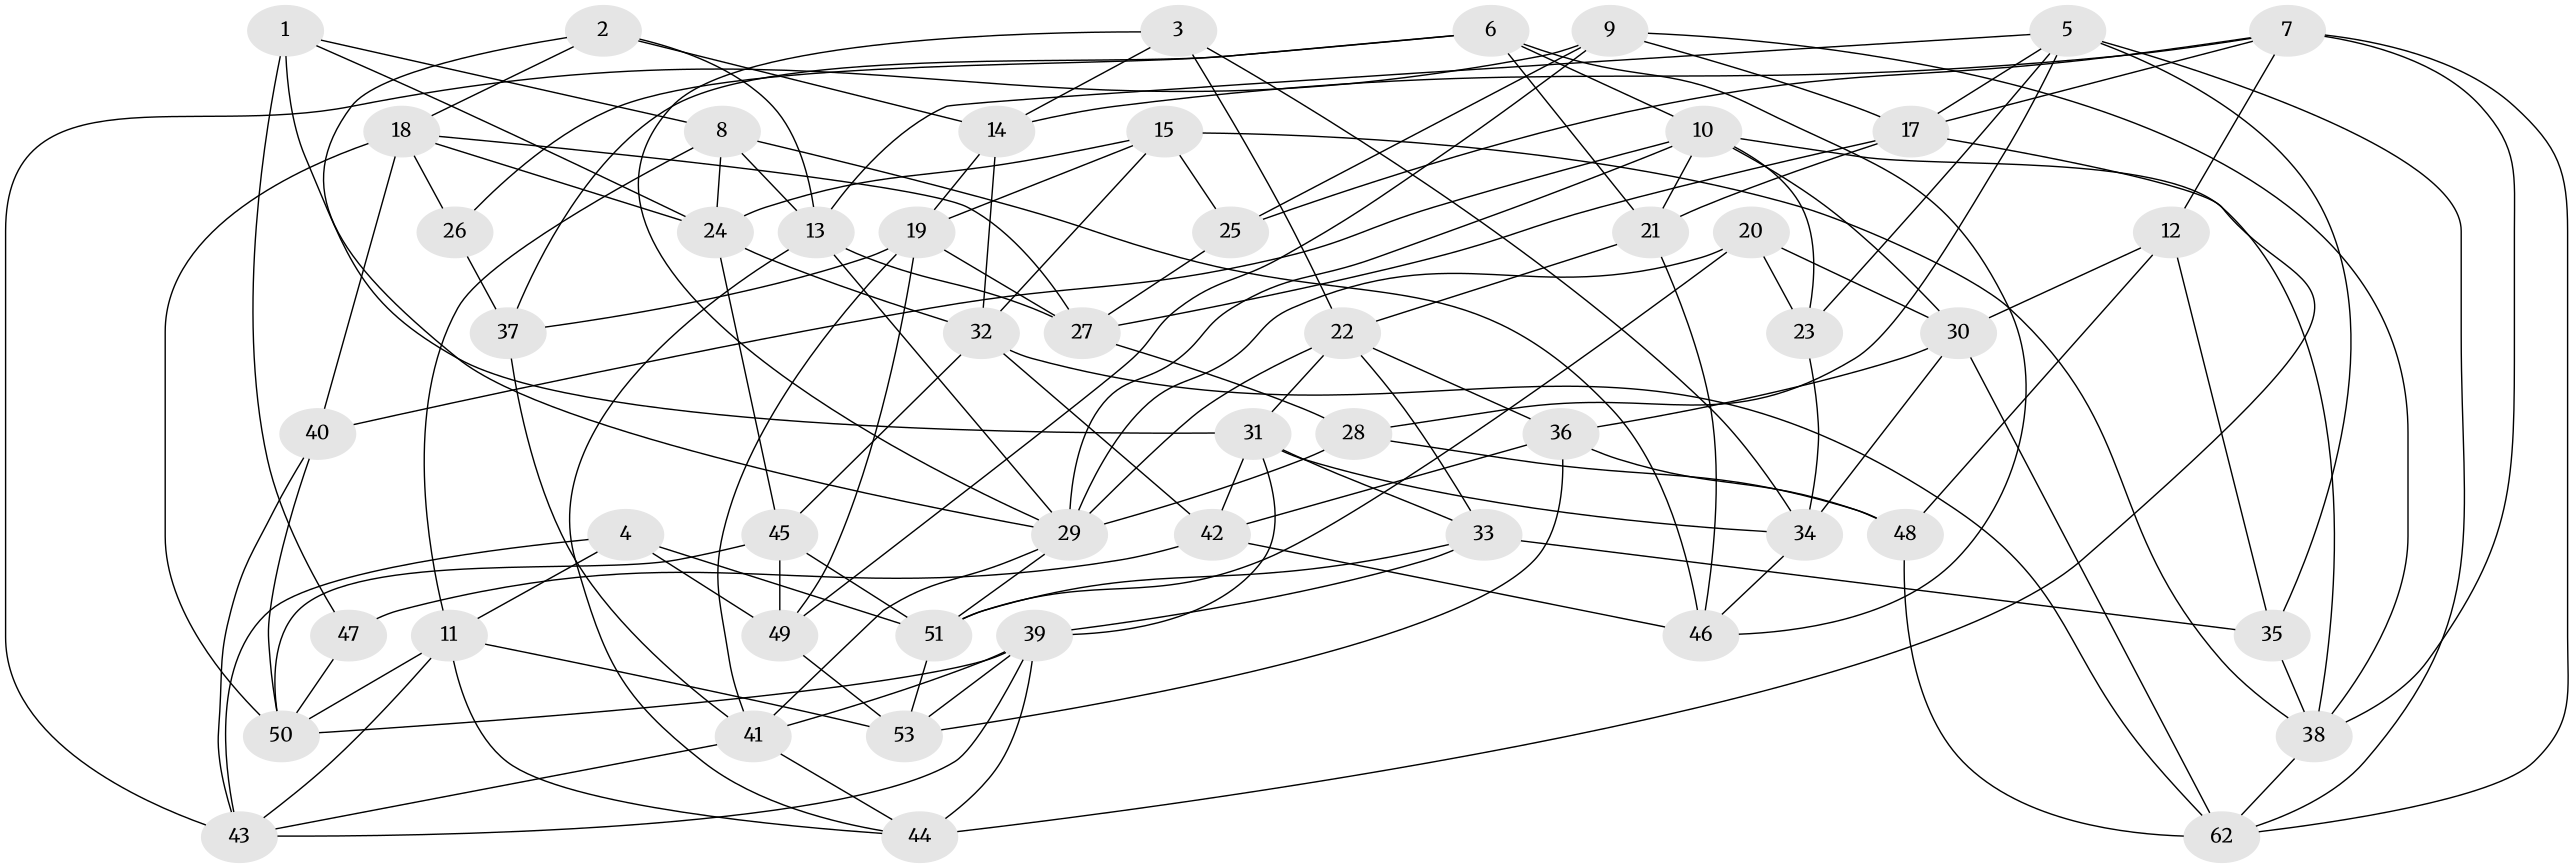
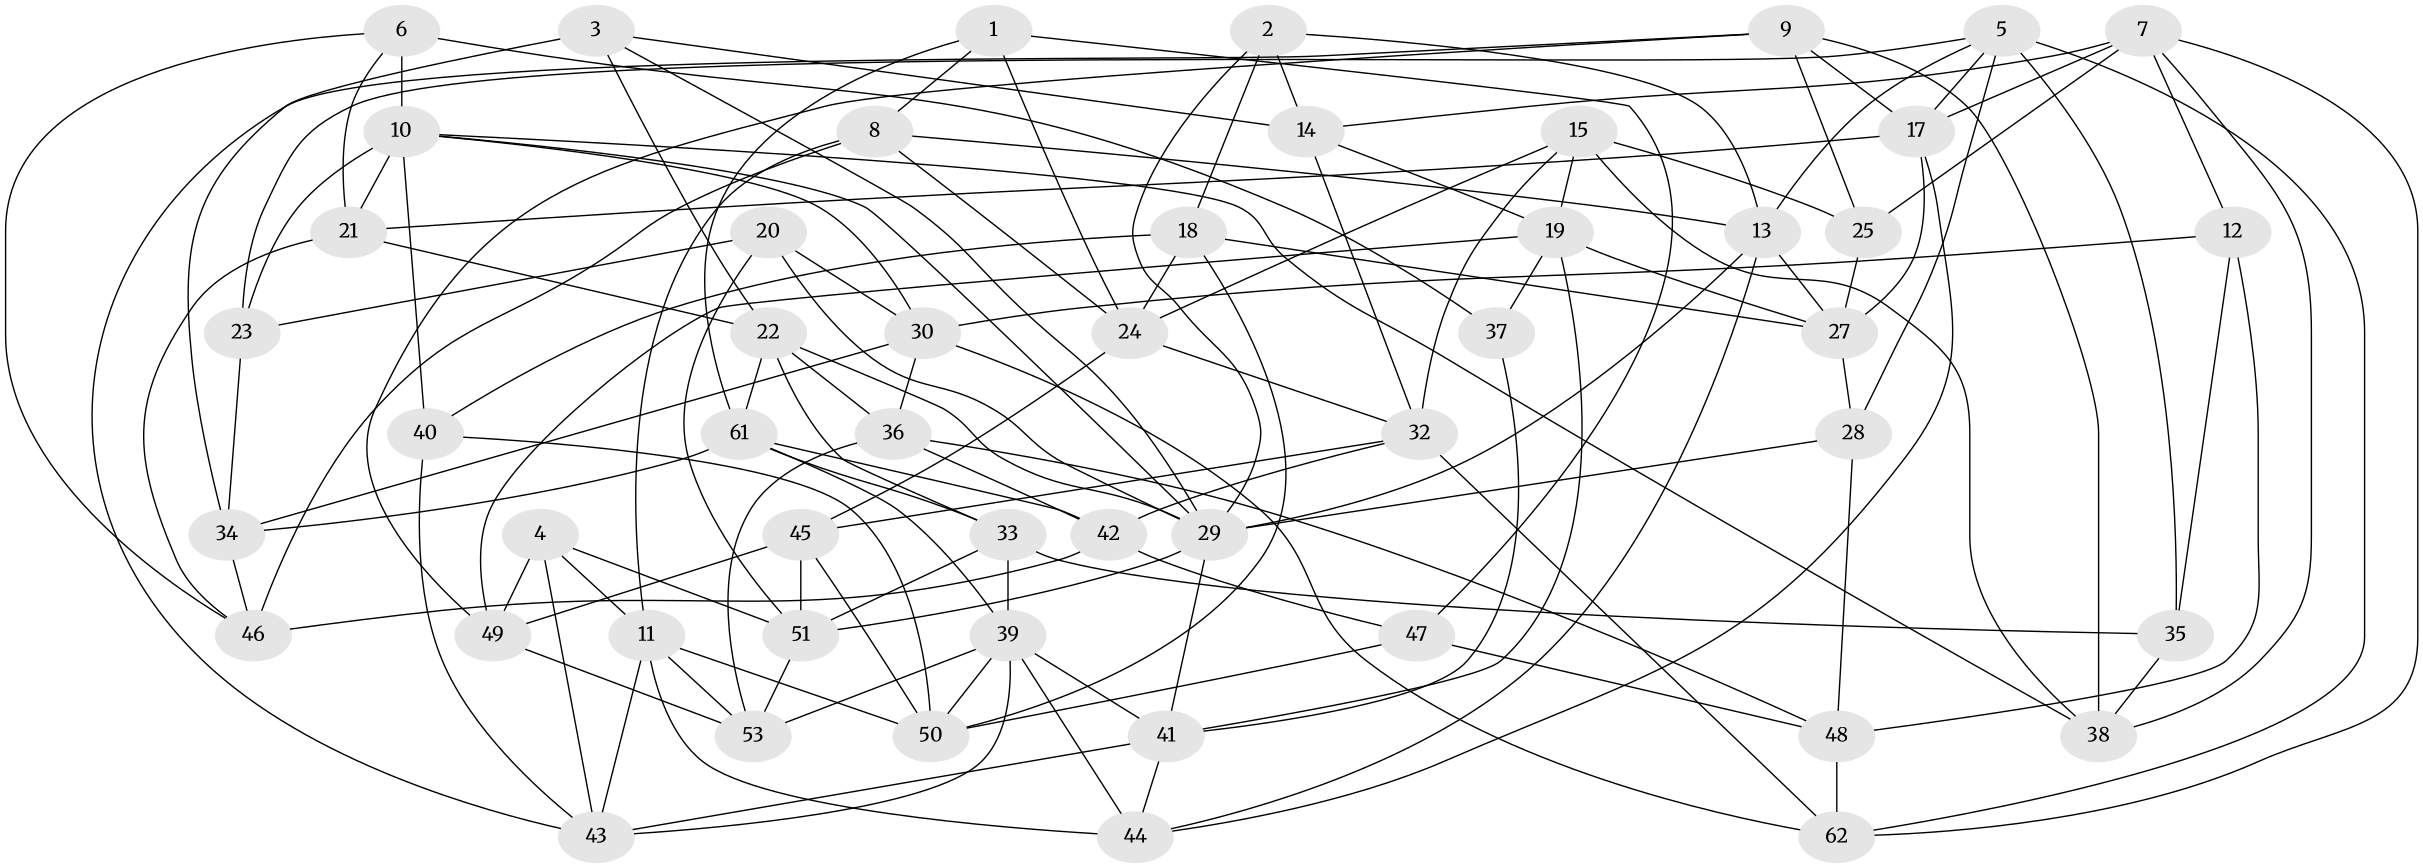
node "26": removed
node "31": label "31" -> "61"
edge "47" -- "48": added
edge "38" -- "62": removed
